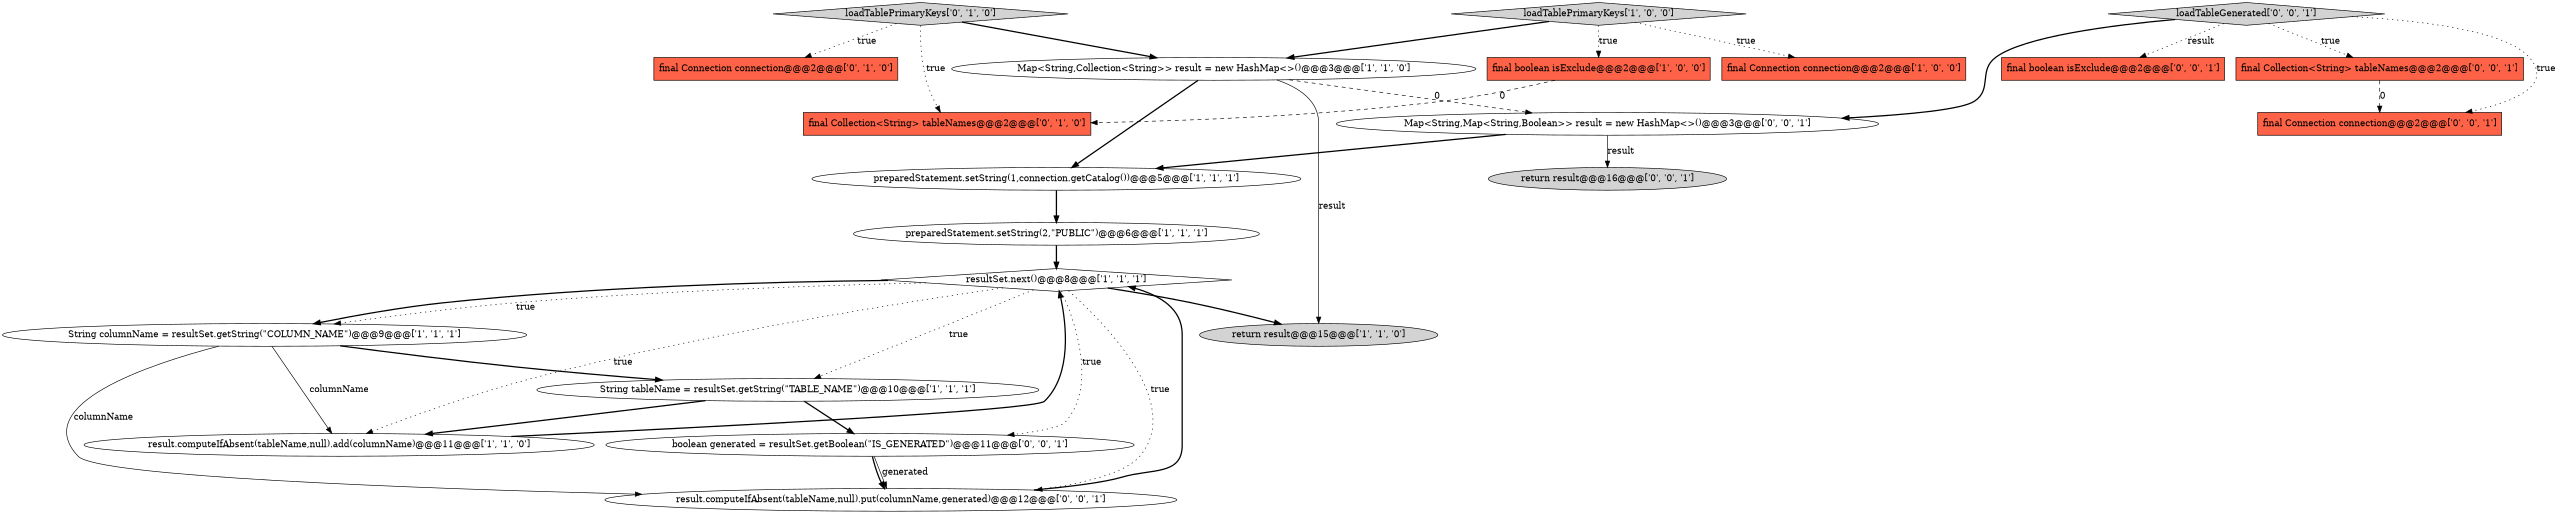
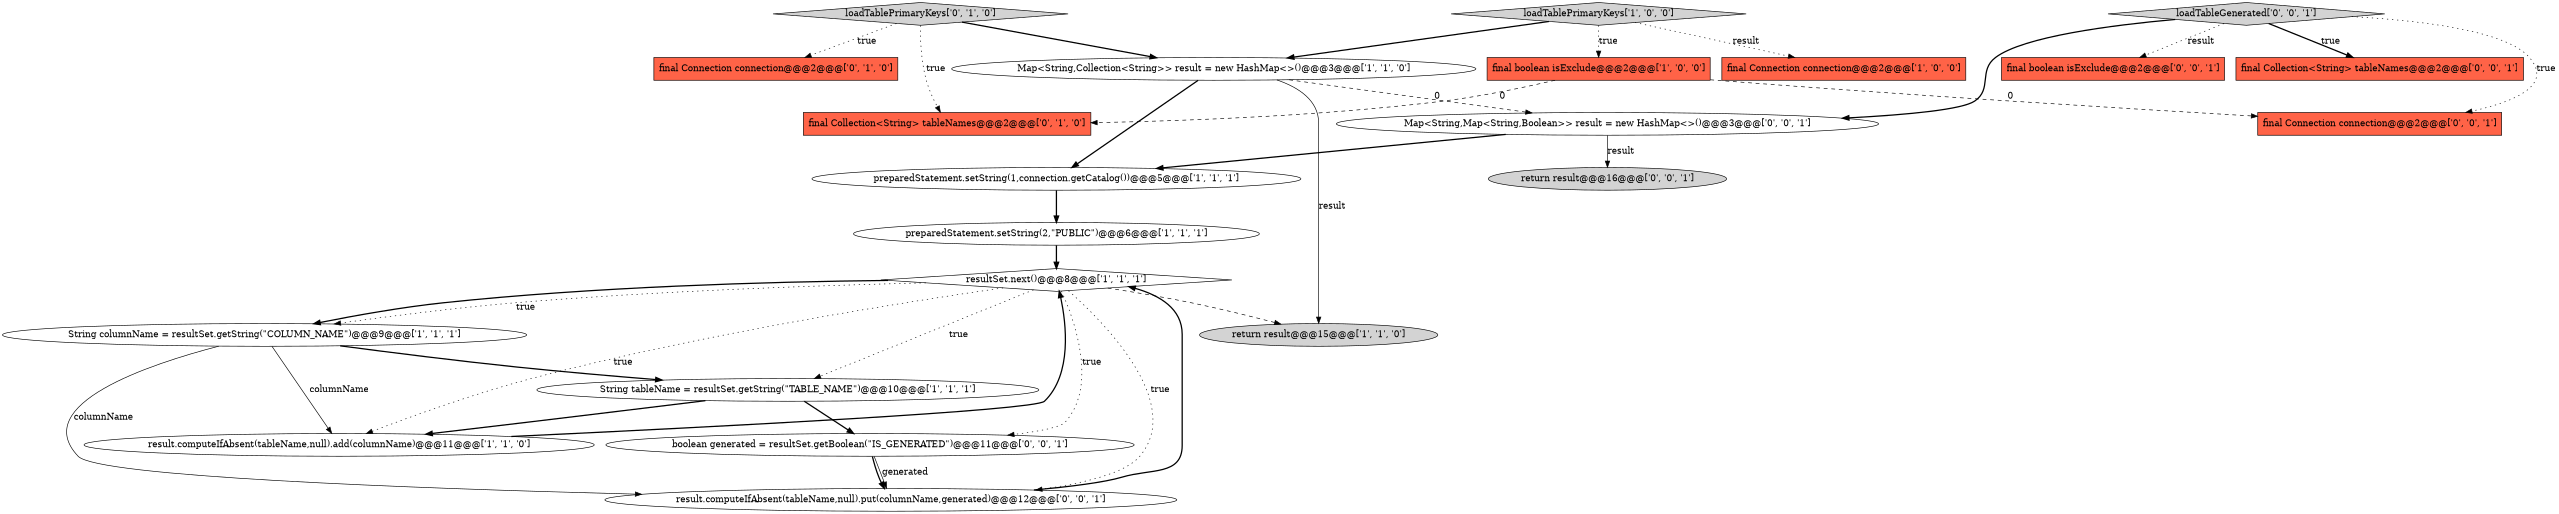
edge "loadTableGenerated['0', '0', '1']" -> "final Collection<String> tableNames@@@2@@@['0', '0', '1']": style dotted -> bold
edge "loadTablePrimaryKeys['1', '0', '0']" -> "final Connection connection@@@2@@@['1', '0', '0']": label "true" -> "result"
edge "final Collection<String> tableNames@@@2@@@['0', '0', '1']" -> "final Connection connection@@@2@@@['0', '0', '1']": now "final boolean isExclude@@@2@@@['1', '0', '0']" -> "final Connection connection@@@2@@@['0', '0', '1']"
edge "resultSet.next()@@@8@@@['1', '1', '1']" -> "return result@@@15@@@['1', '1', '0']": style bold -> dashed
